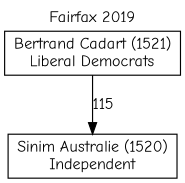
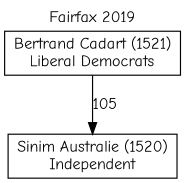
edge "Bertrand Cadart (1521) Liberal Democrats" -> "Sinim Australie (1520) Independent": label "115" -> "105"
